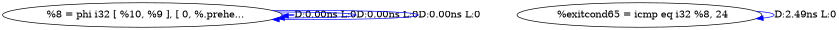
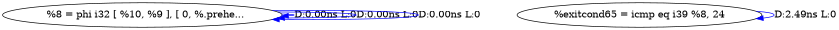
node "%exitcond65 = icmp eq i32 %8, 24": label "%exitcond65 = icmp eq i32 %8, 24" -> "%exitcond65 = icmp eq i39 %8, 24"
